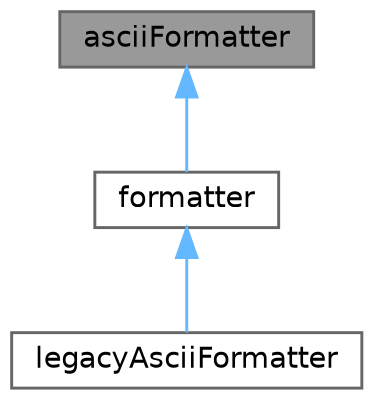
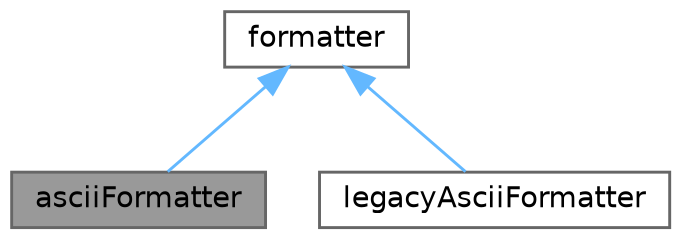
edge "formatter" -> "asciiFormatter": reversed
